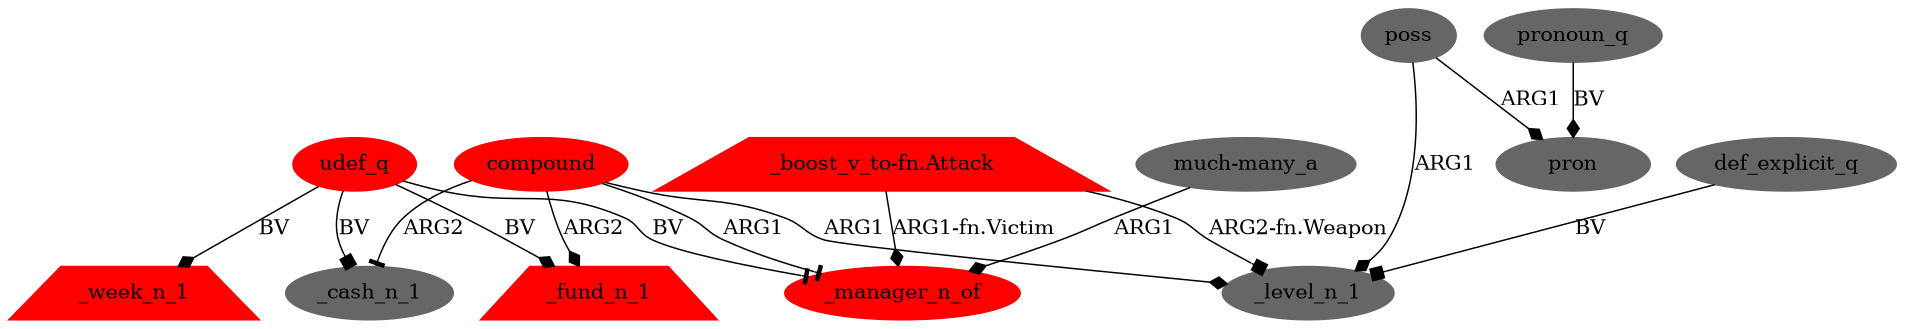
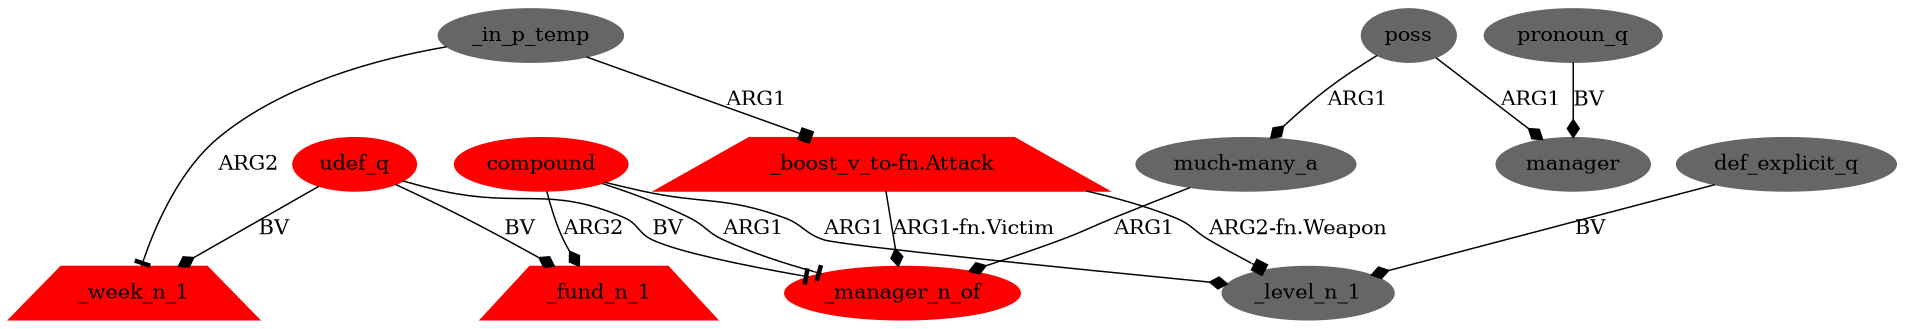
node "_in_p_temp": added
node "pron": label "pron" -> "manager"
edge "poss" -> "_level_n_1": now "poss" -> "much-many_a"
edge "def_explicit_q" -> "_level_n_1": arrowhead box -> diamond
node "_cash_n_1": removed
